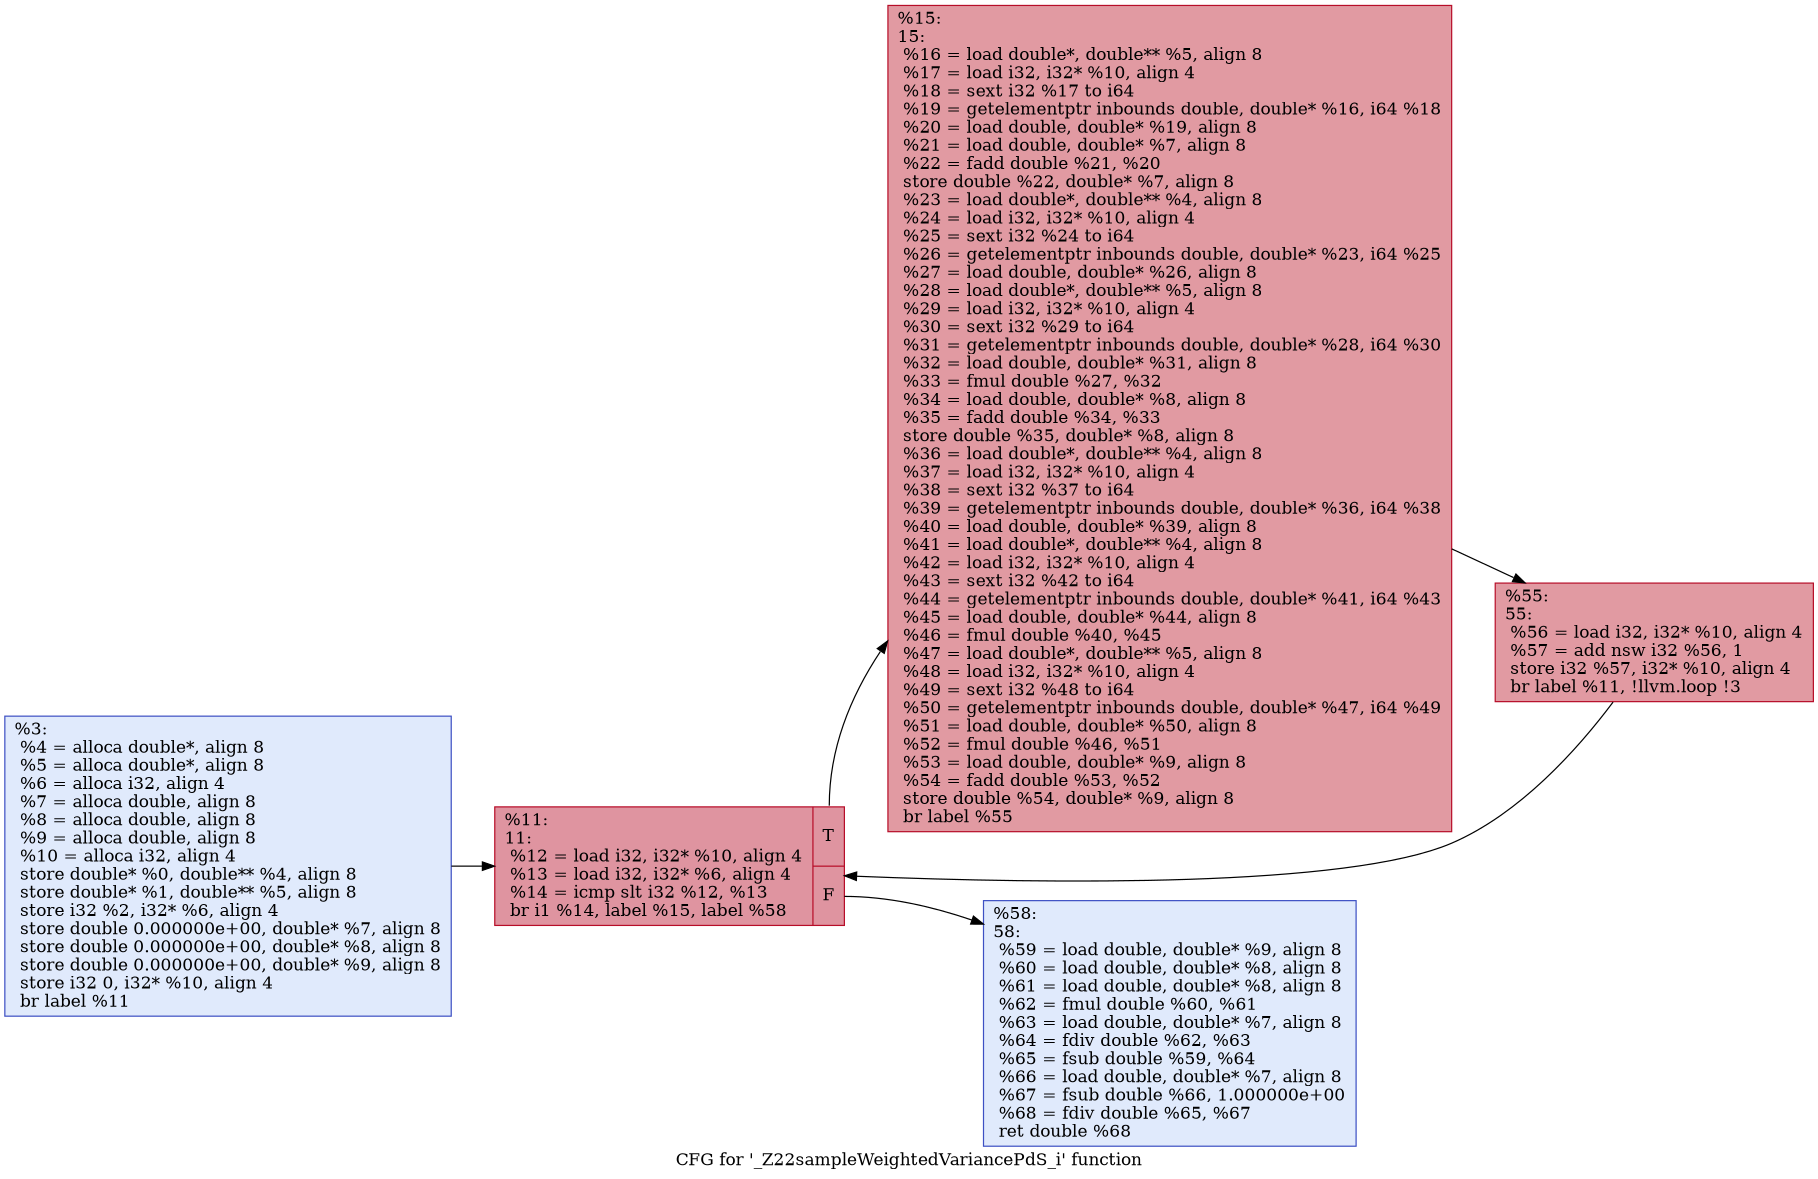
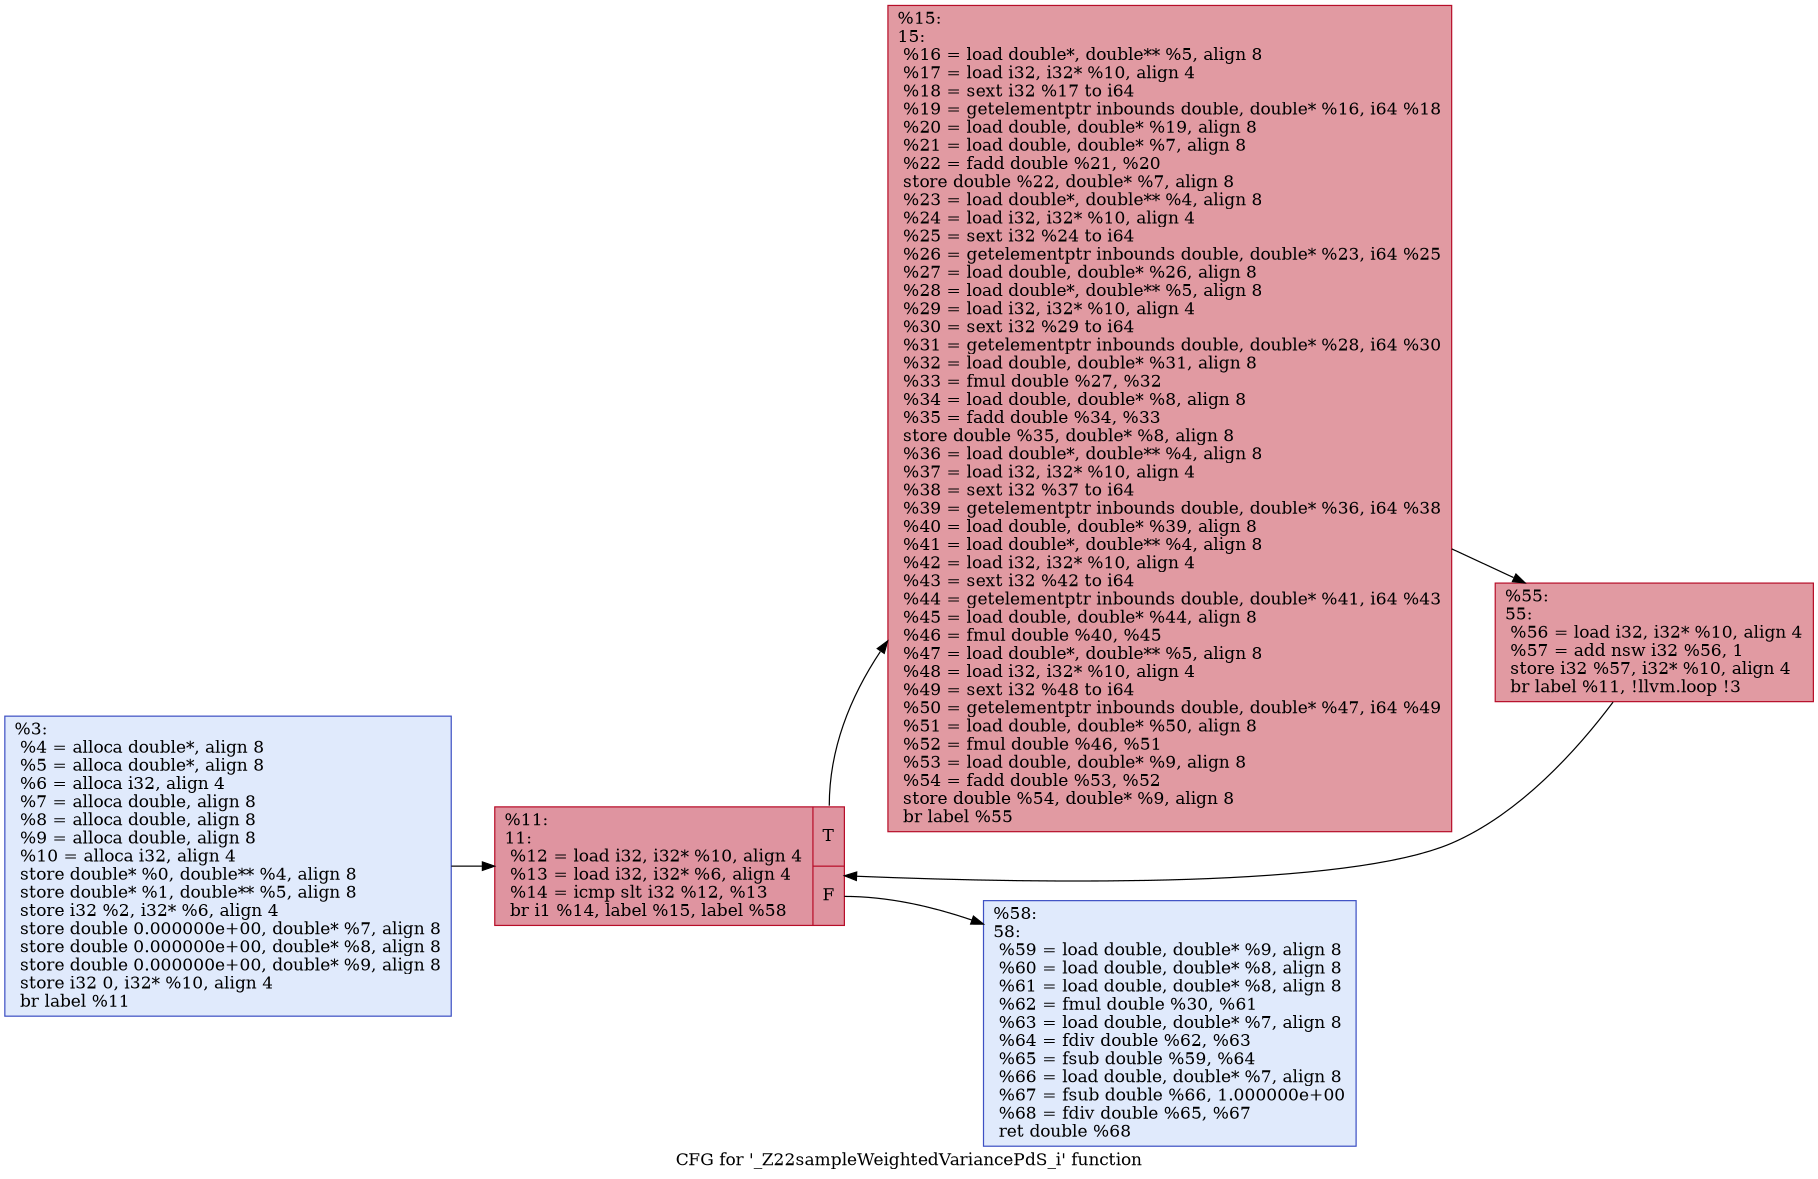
node "%58:": text "%62 = fmul double %60, %61" -> "%62 = fmul double %30, %61"
